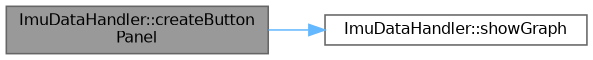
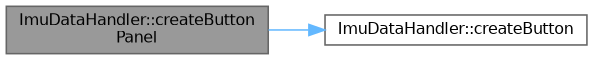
node "ImuDataHandler::showGraph": label "ImuDataHandler::showGraph" -> "ImuDataHandler::createButton"
